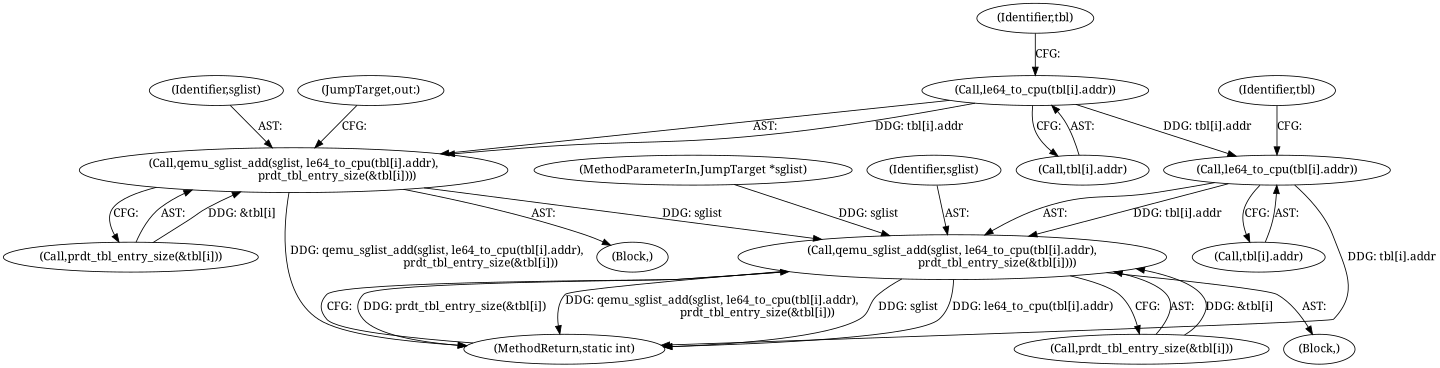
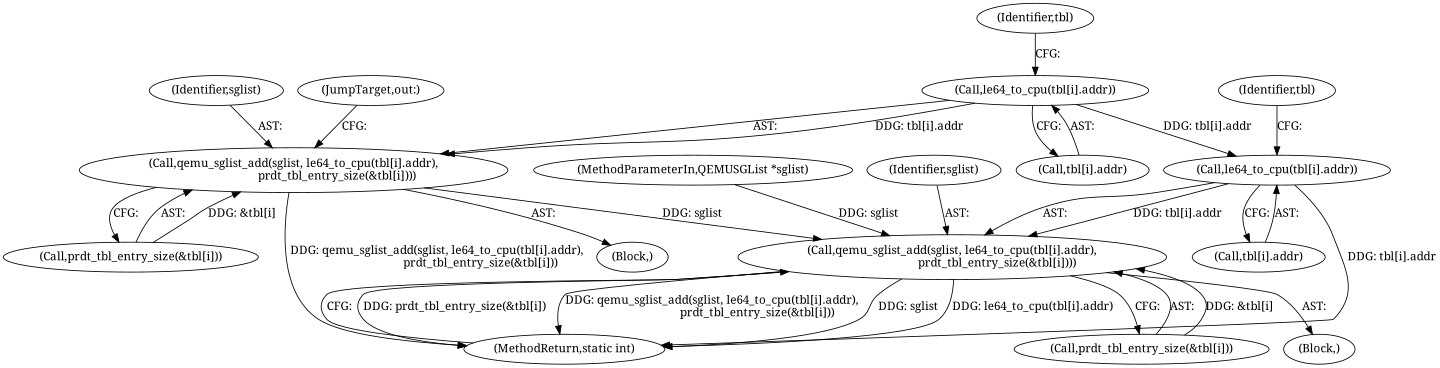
node "(MethodParameterIn,JumpTarget *sglist)": label "(MethodParameterIn,JumpTarget *sglist)" -> "(MethodParameterIn,QEMUSGList *sglist)"
